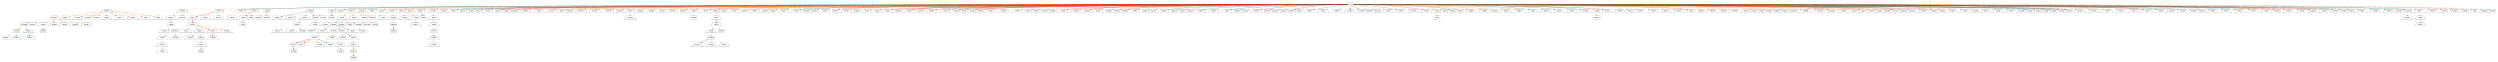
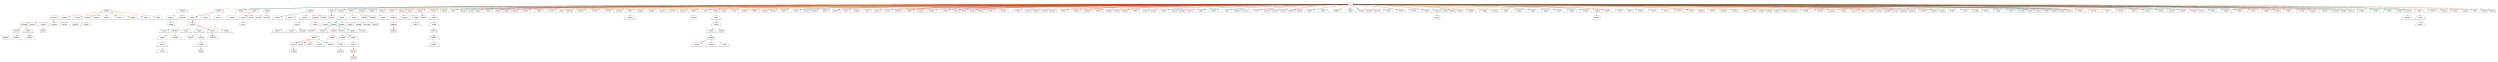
node "ieu5hz9": added
